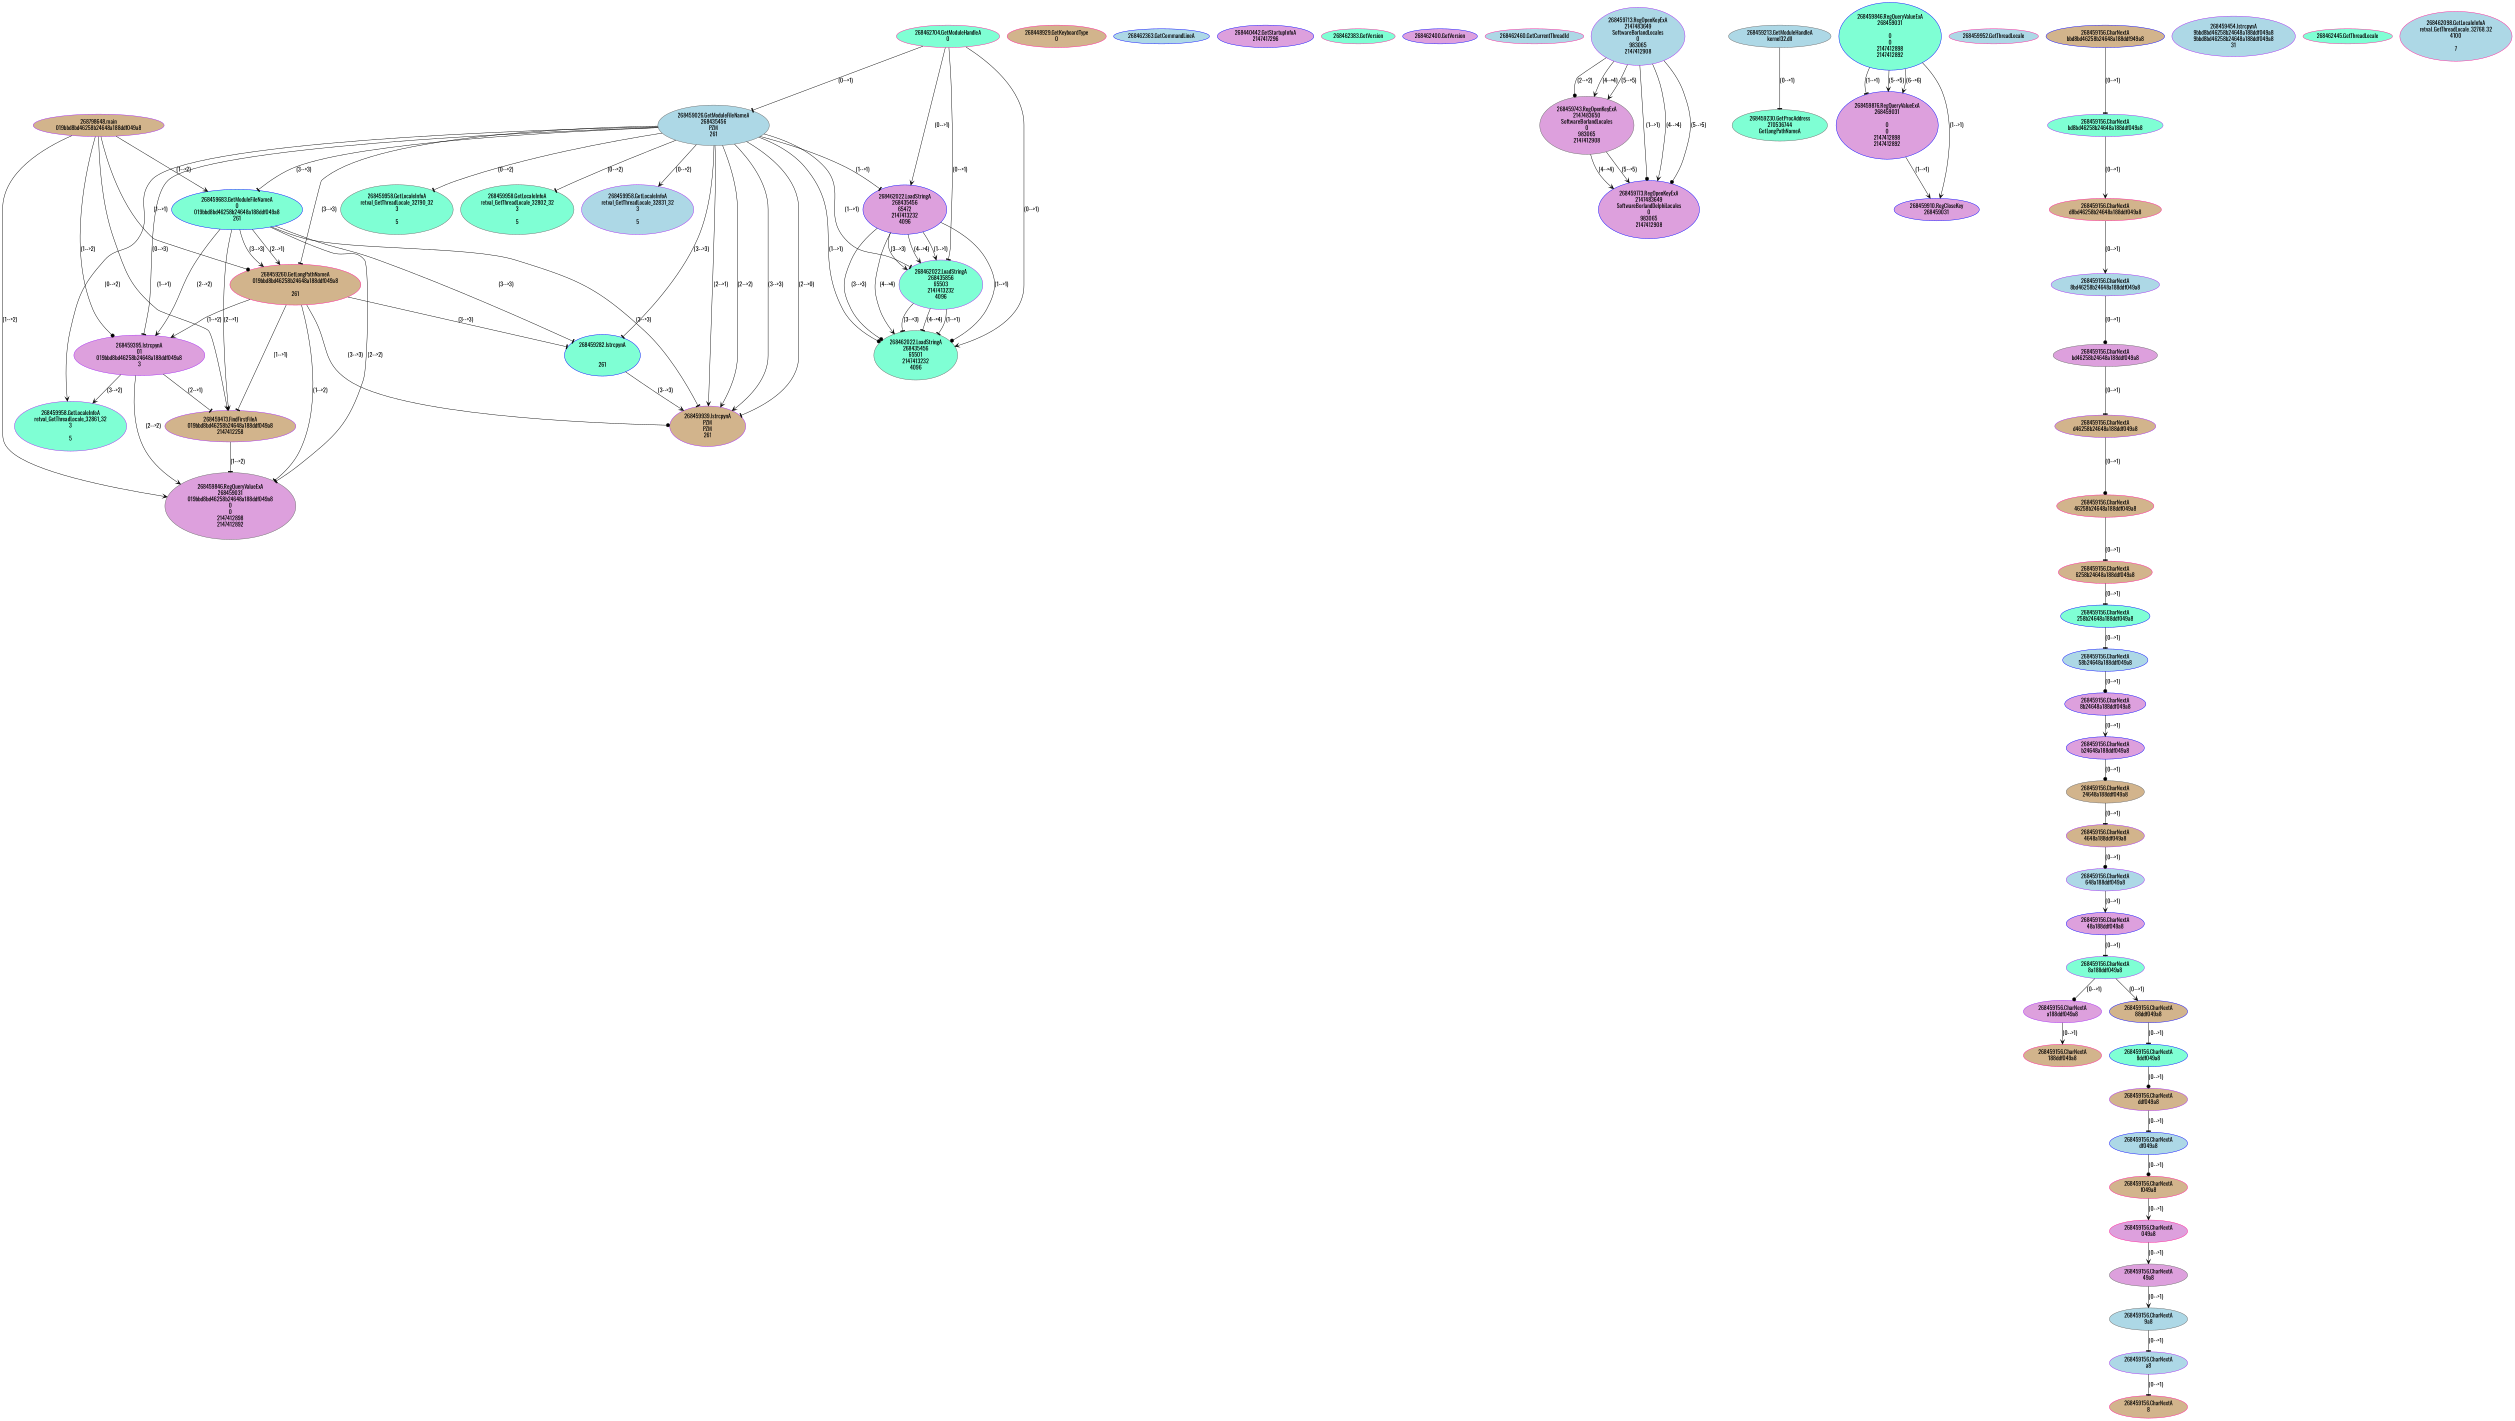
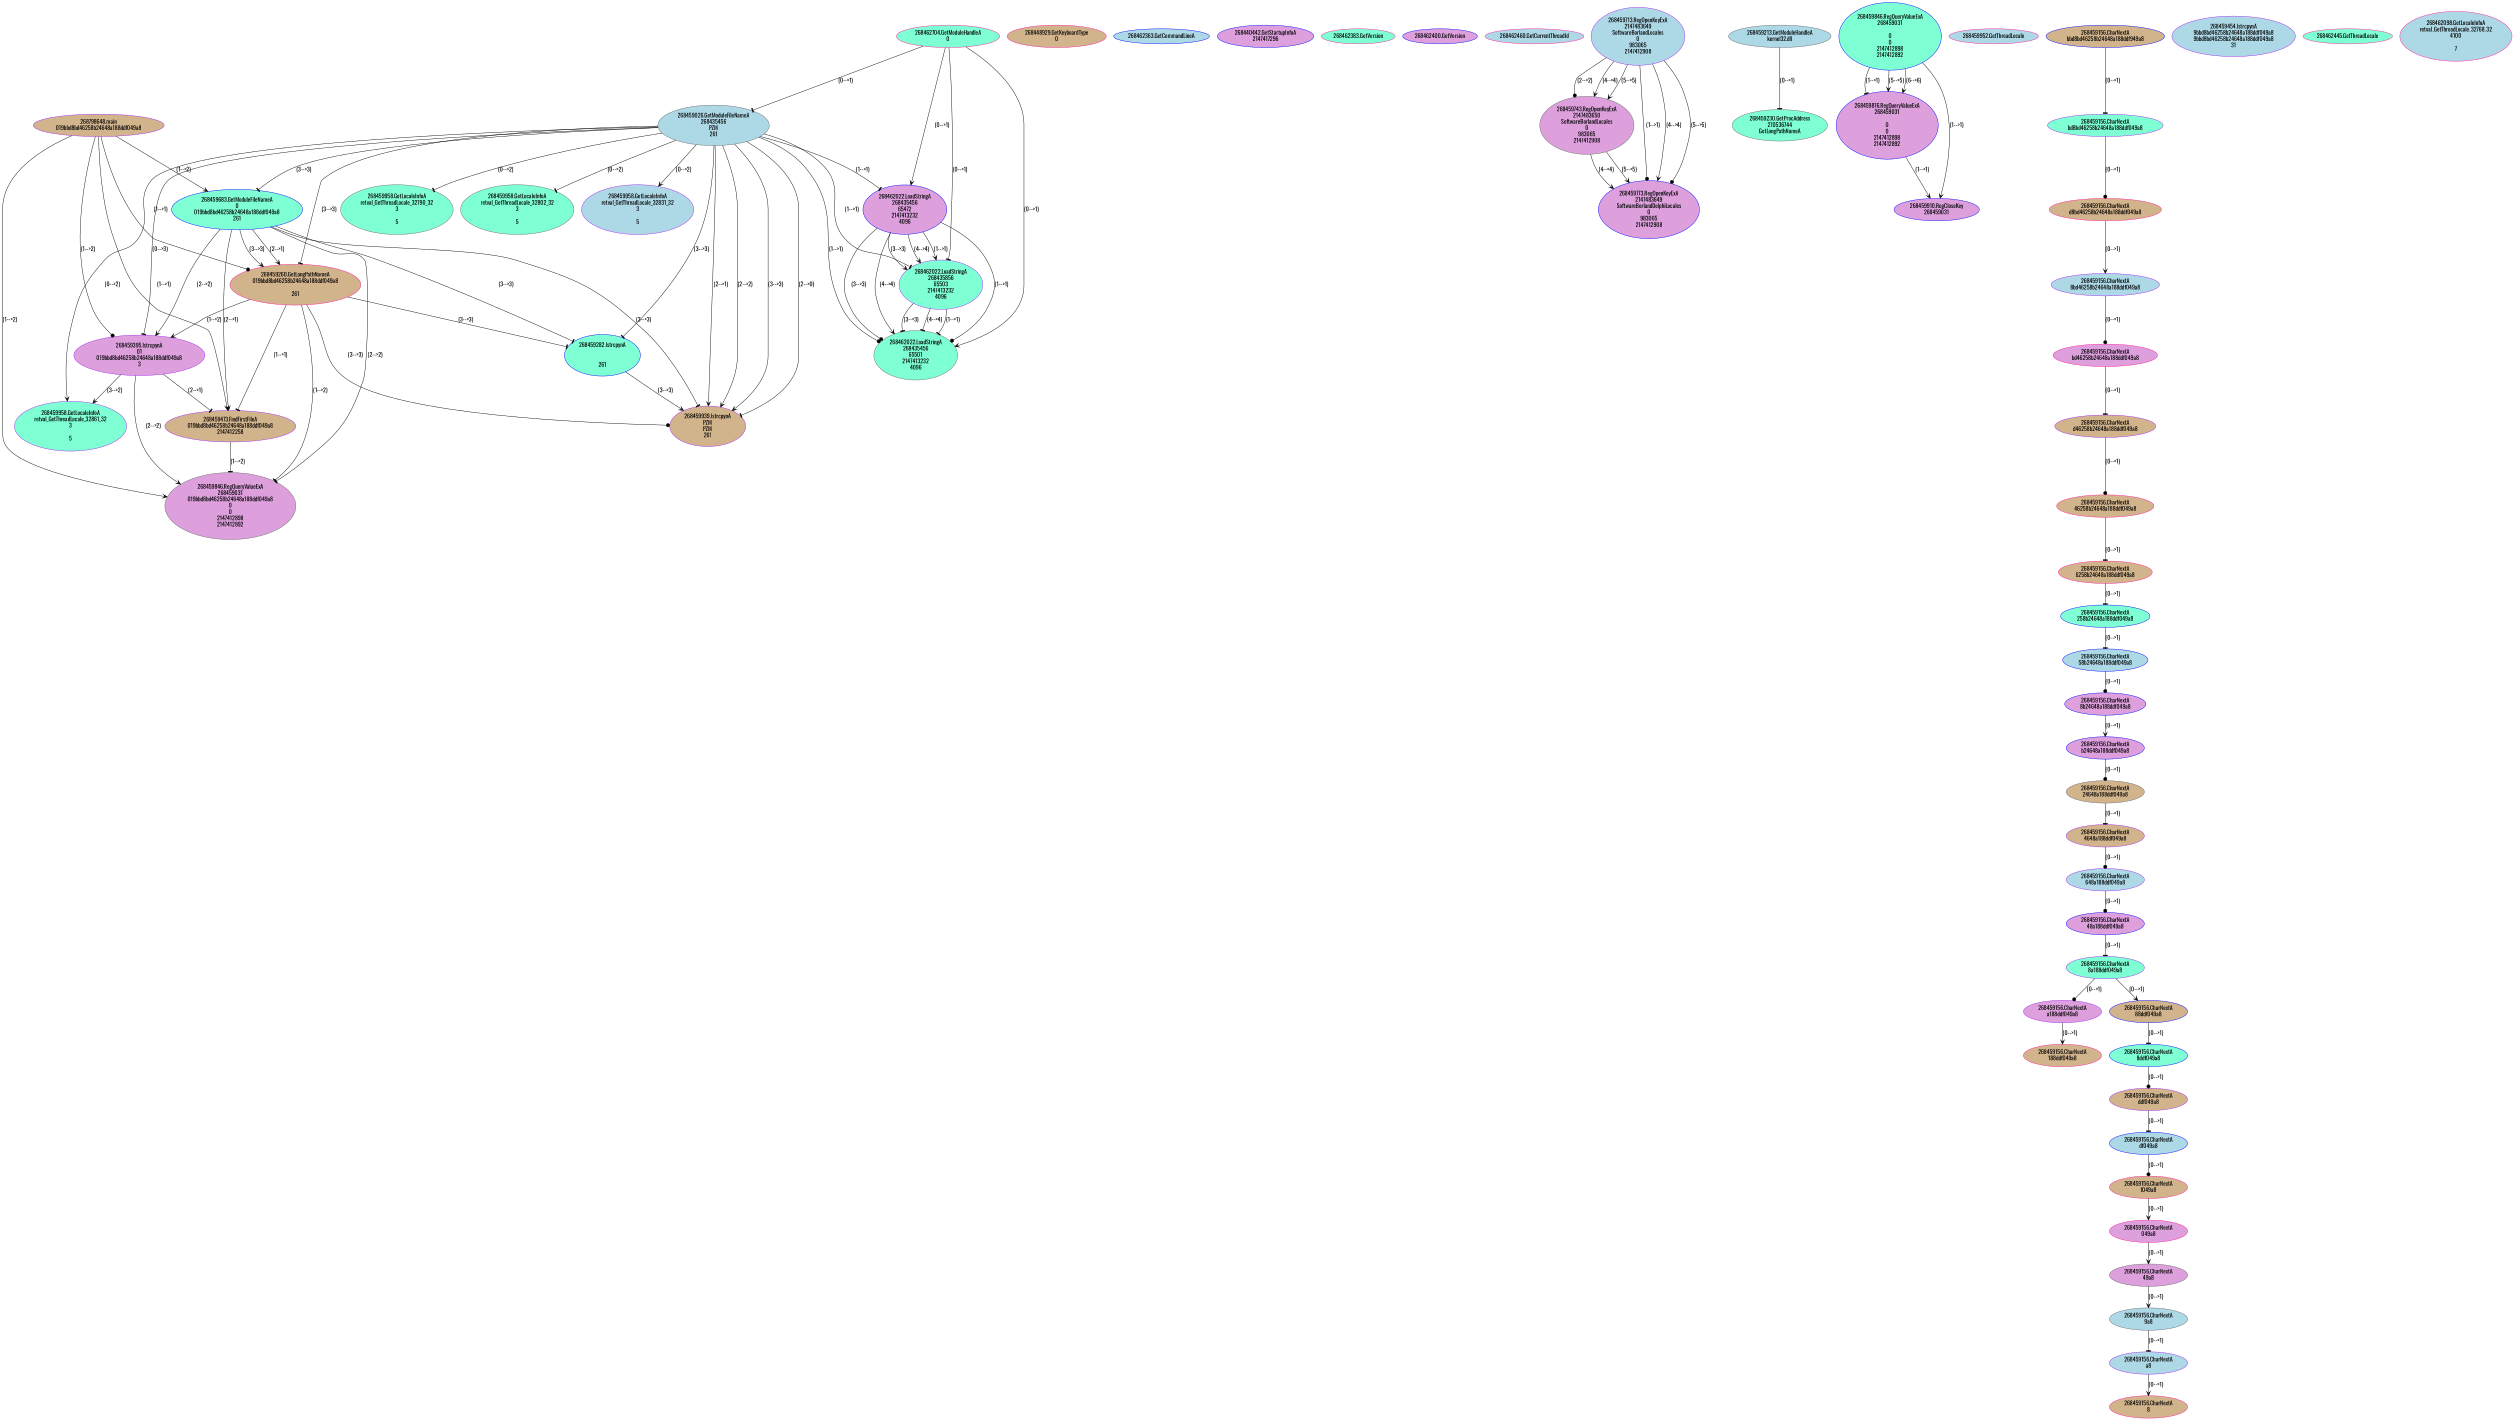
edge "268459156.CharNextA bd8bd46258b24648a188ddf049a8" -> "268459156.CharNextA d8bd46258b24648a188ddf049a8": arrowhead vee -> dot
node "268459156.CharNextA bd46258b24648a188ddf049a8": color gray40 -> deeppink
edge "268459156.CharNextA 648a188ddf049a8" -> "268459156.CharNextA 48a188ddf049a8": arrowhead vee -> dot
edge "268459156.CharNextA a8" -> "268459156.CharNextA 8": arrowhead tee -> vee
